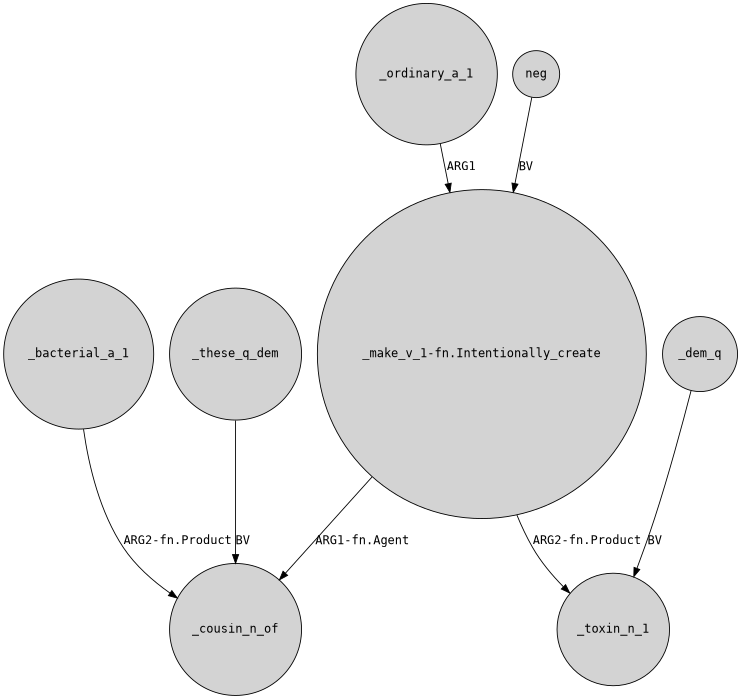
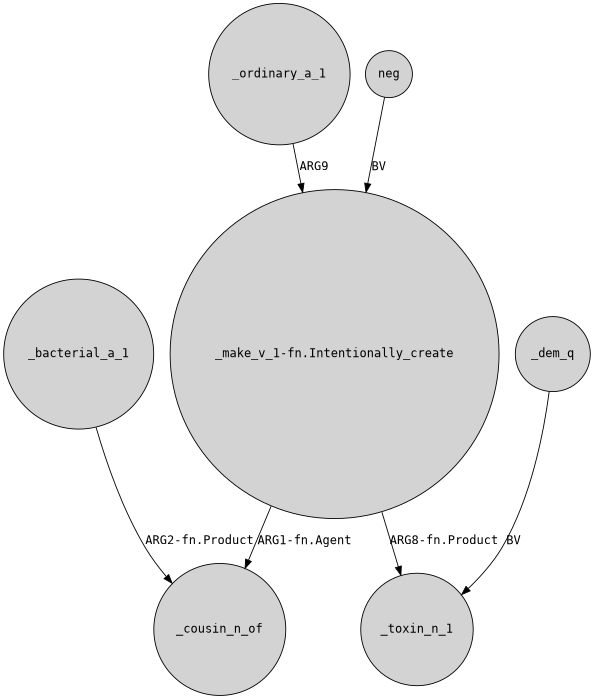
edge "_ordinary_a_1" -> "_make_v_1-fn.Intentionally_create": label "ARG1" -> "ARG9"
node "_these_q_dem": removed
edge "_make_v_1-fn.Intentionally_create" -> "_toxin_n_1": label "ARG2-fn.Product" -> "ARG8-fn.Product"
